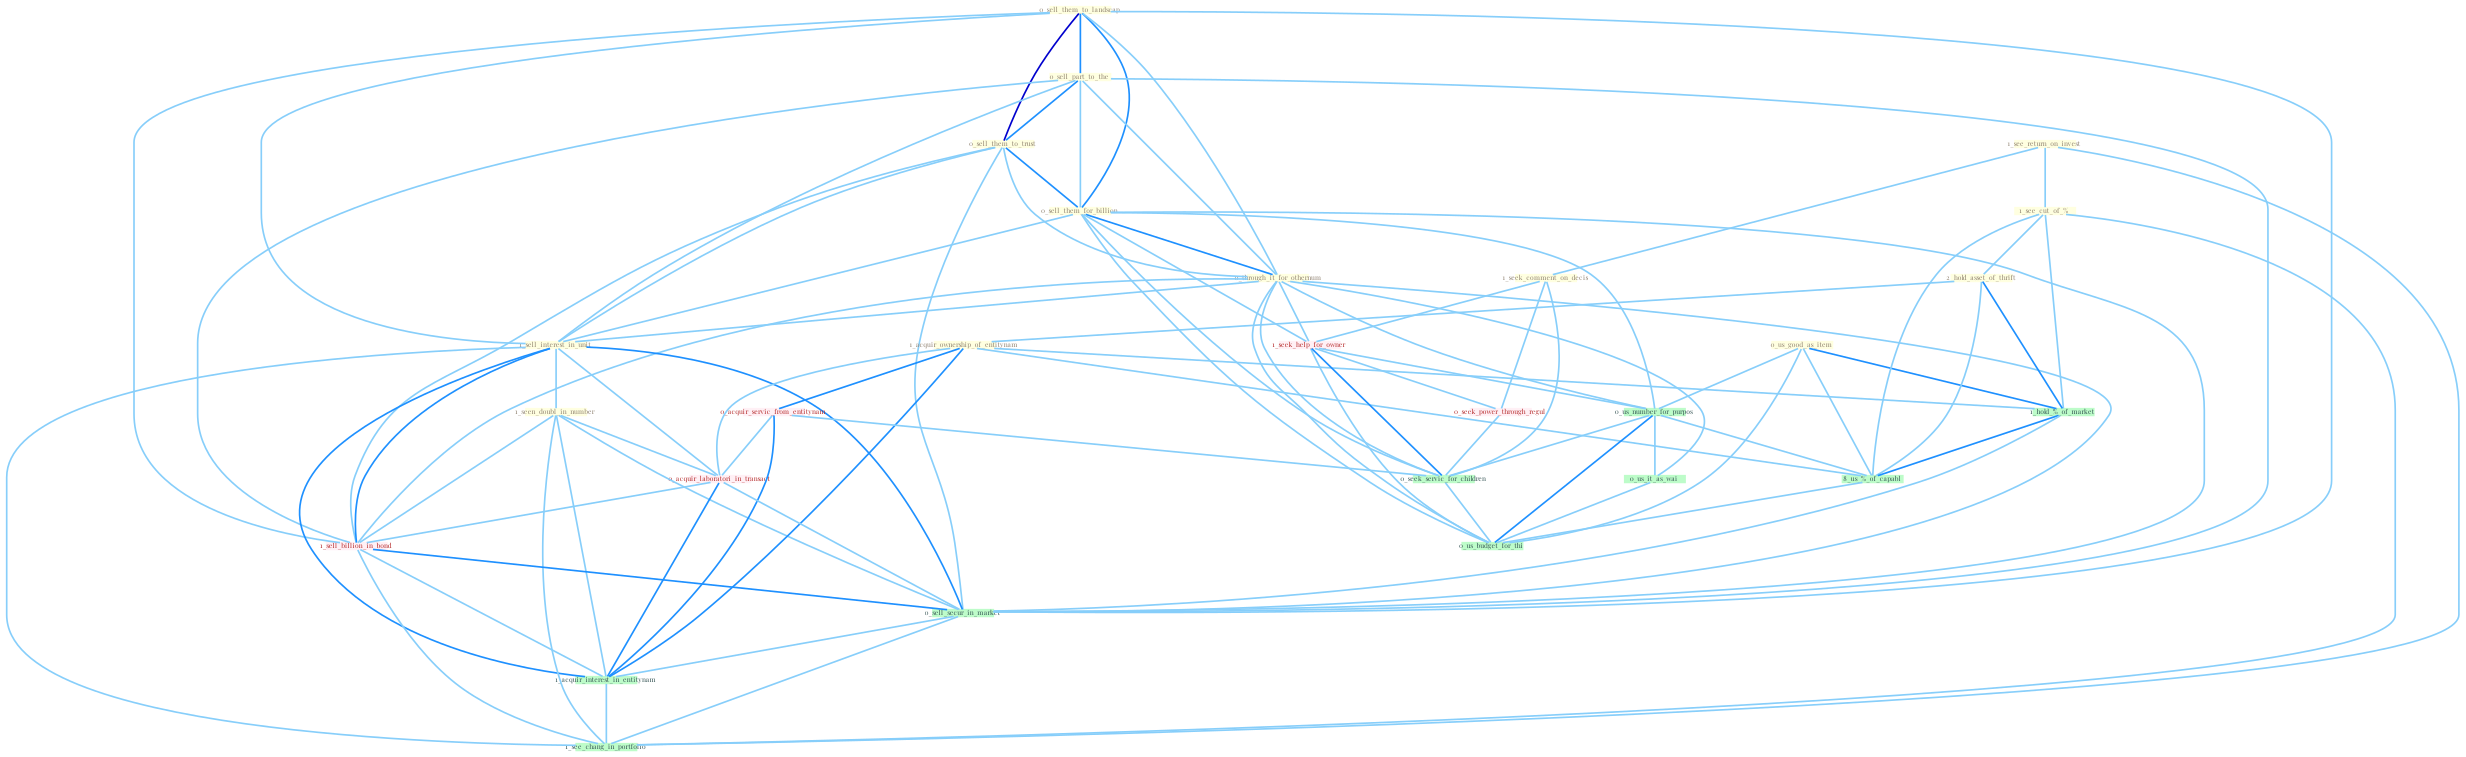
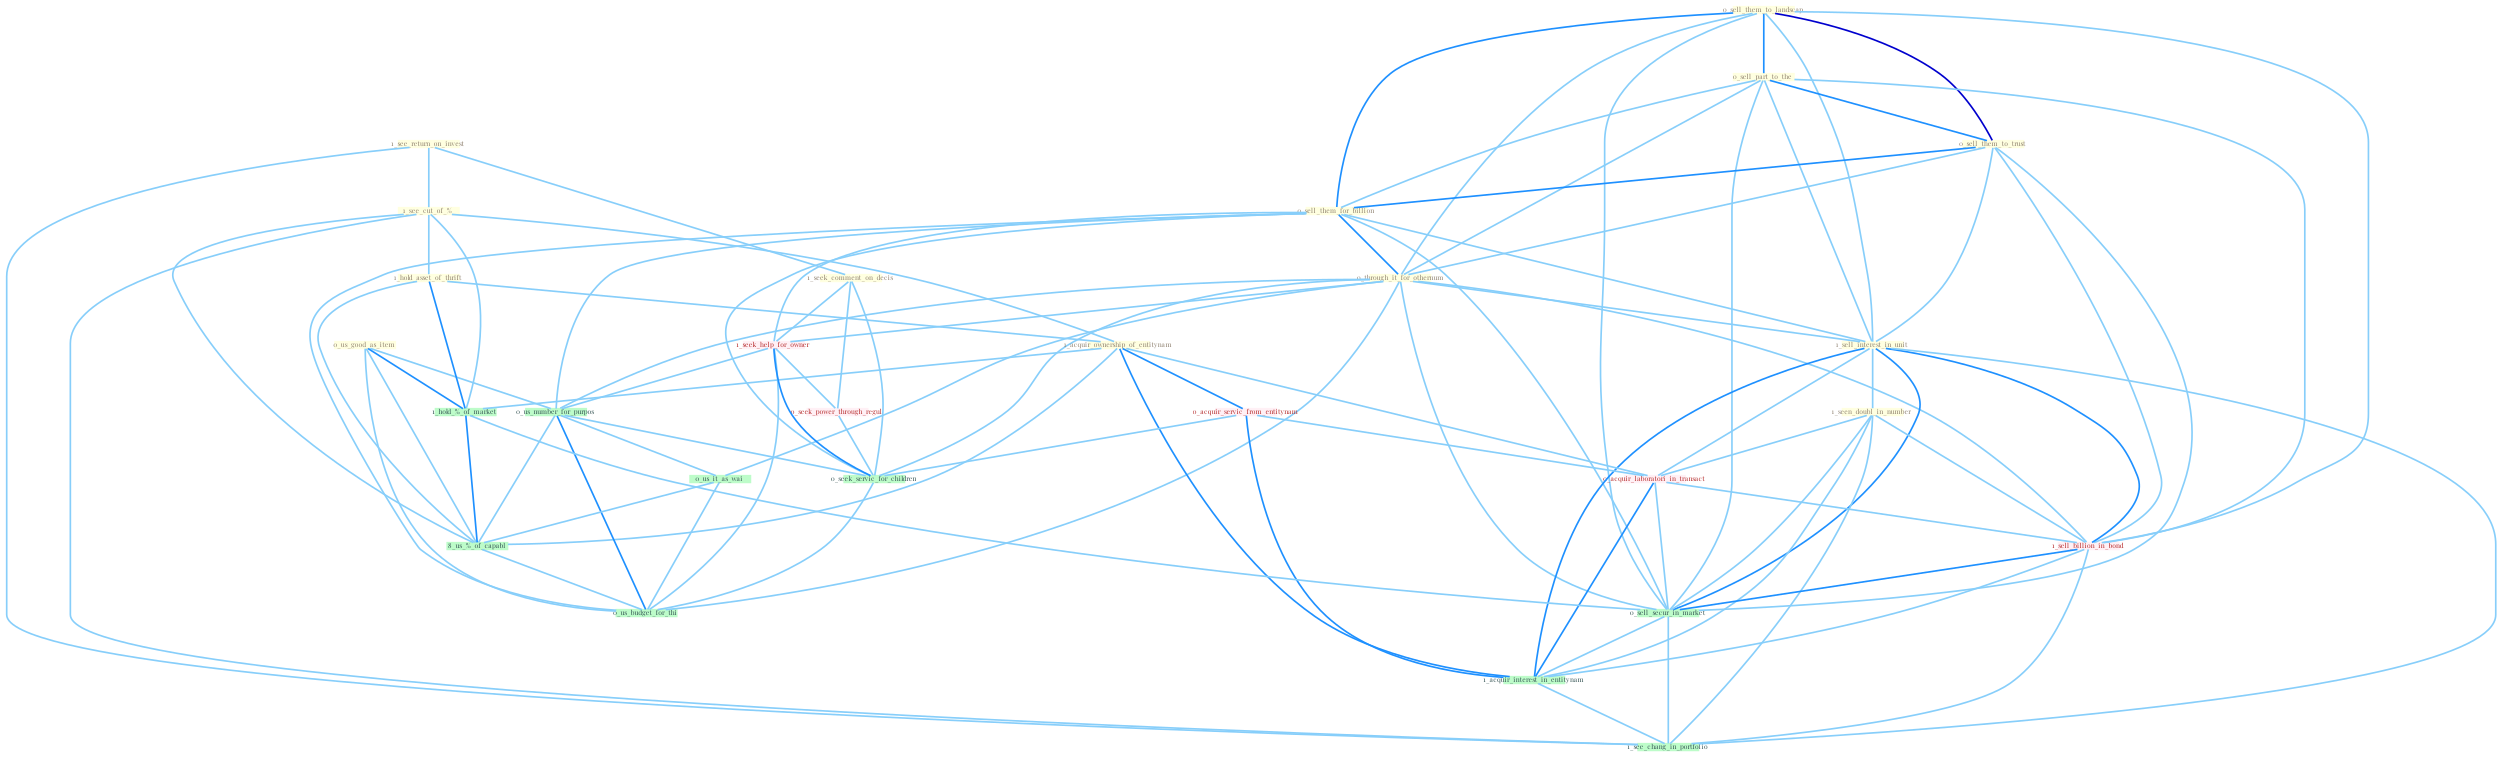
edge "1_see_cut_of_%" -- "1_acquir_ownership_of_entitynam": added
node "2_hold_asset_of_thrift": label "2_hold_asset_of_thrift" -> "1_hold_asset_of_thrift"
edge "0_us_it_as_wai" -- "8_us_%_of_capabl": added
